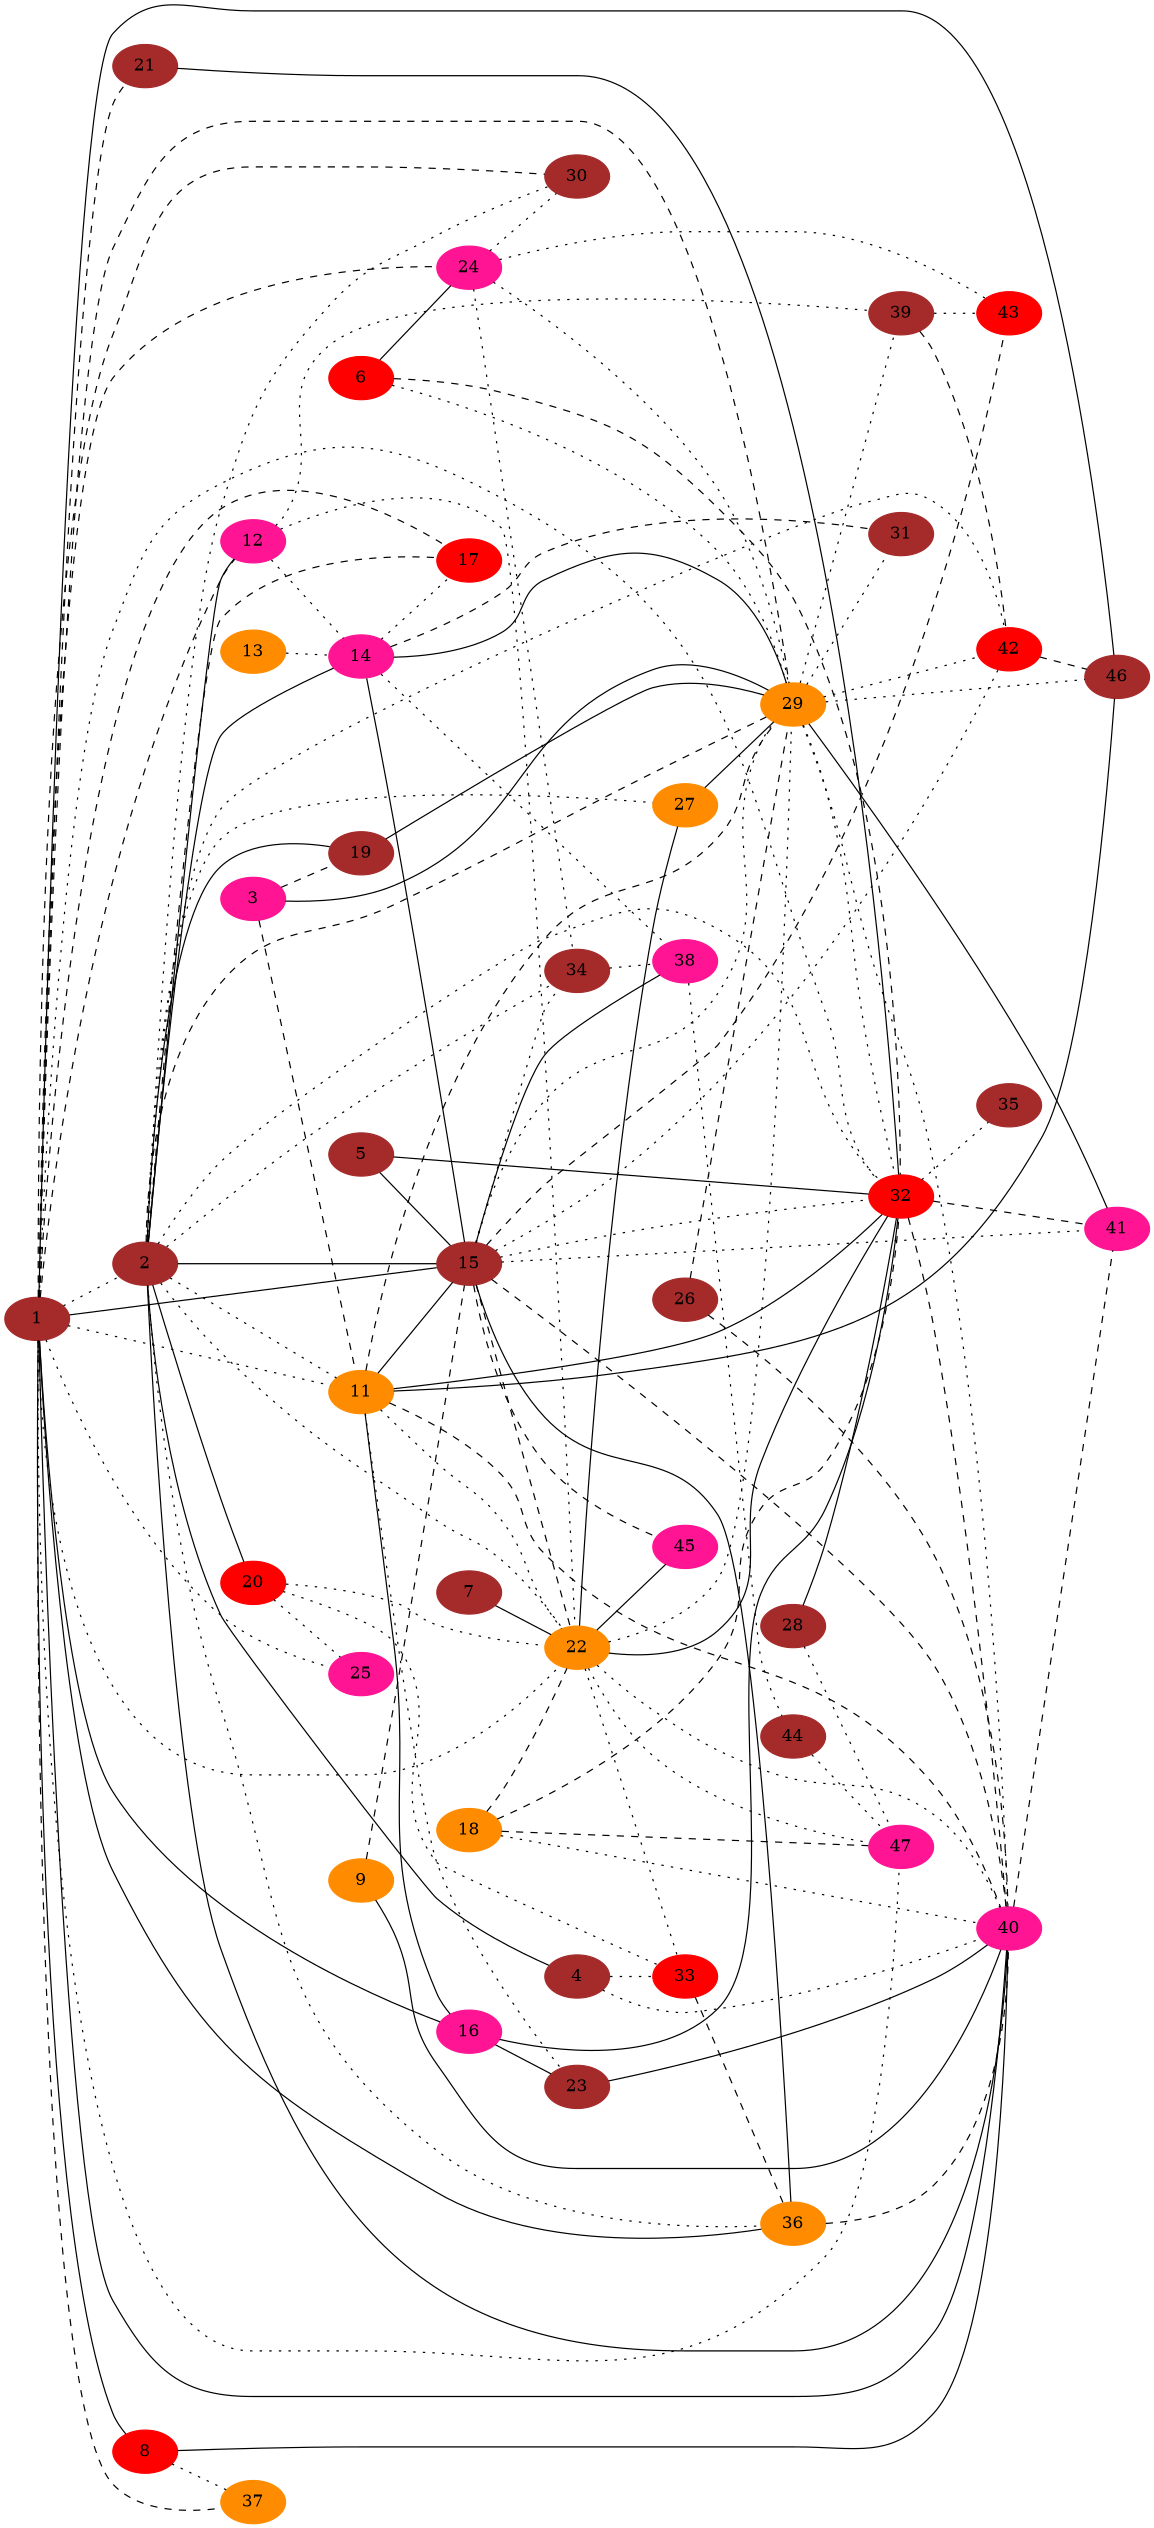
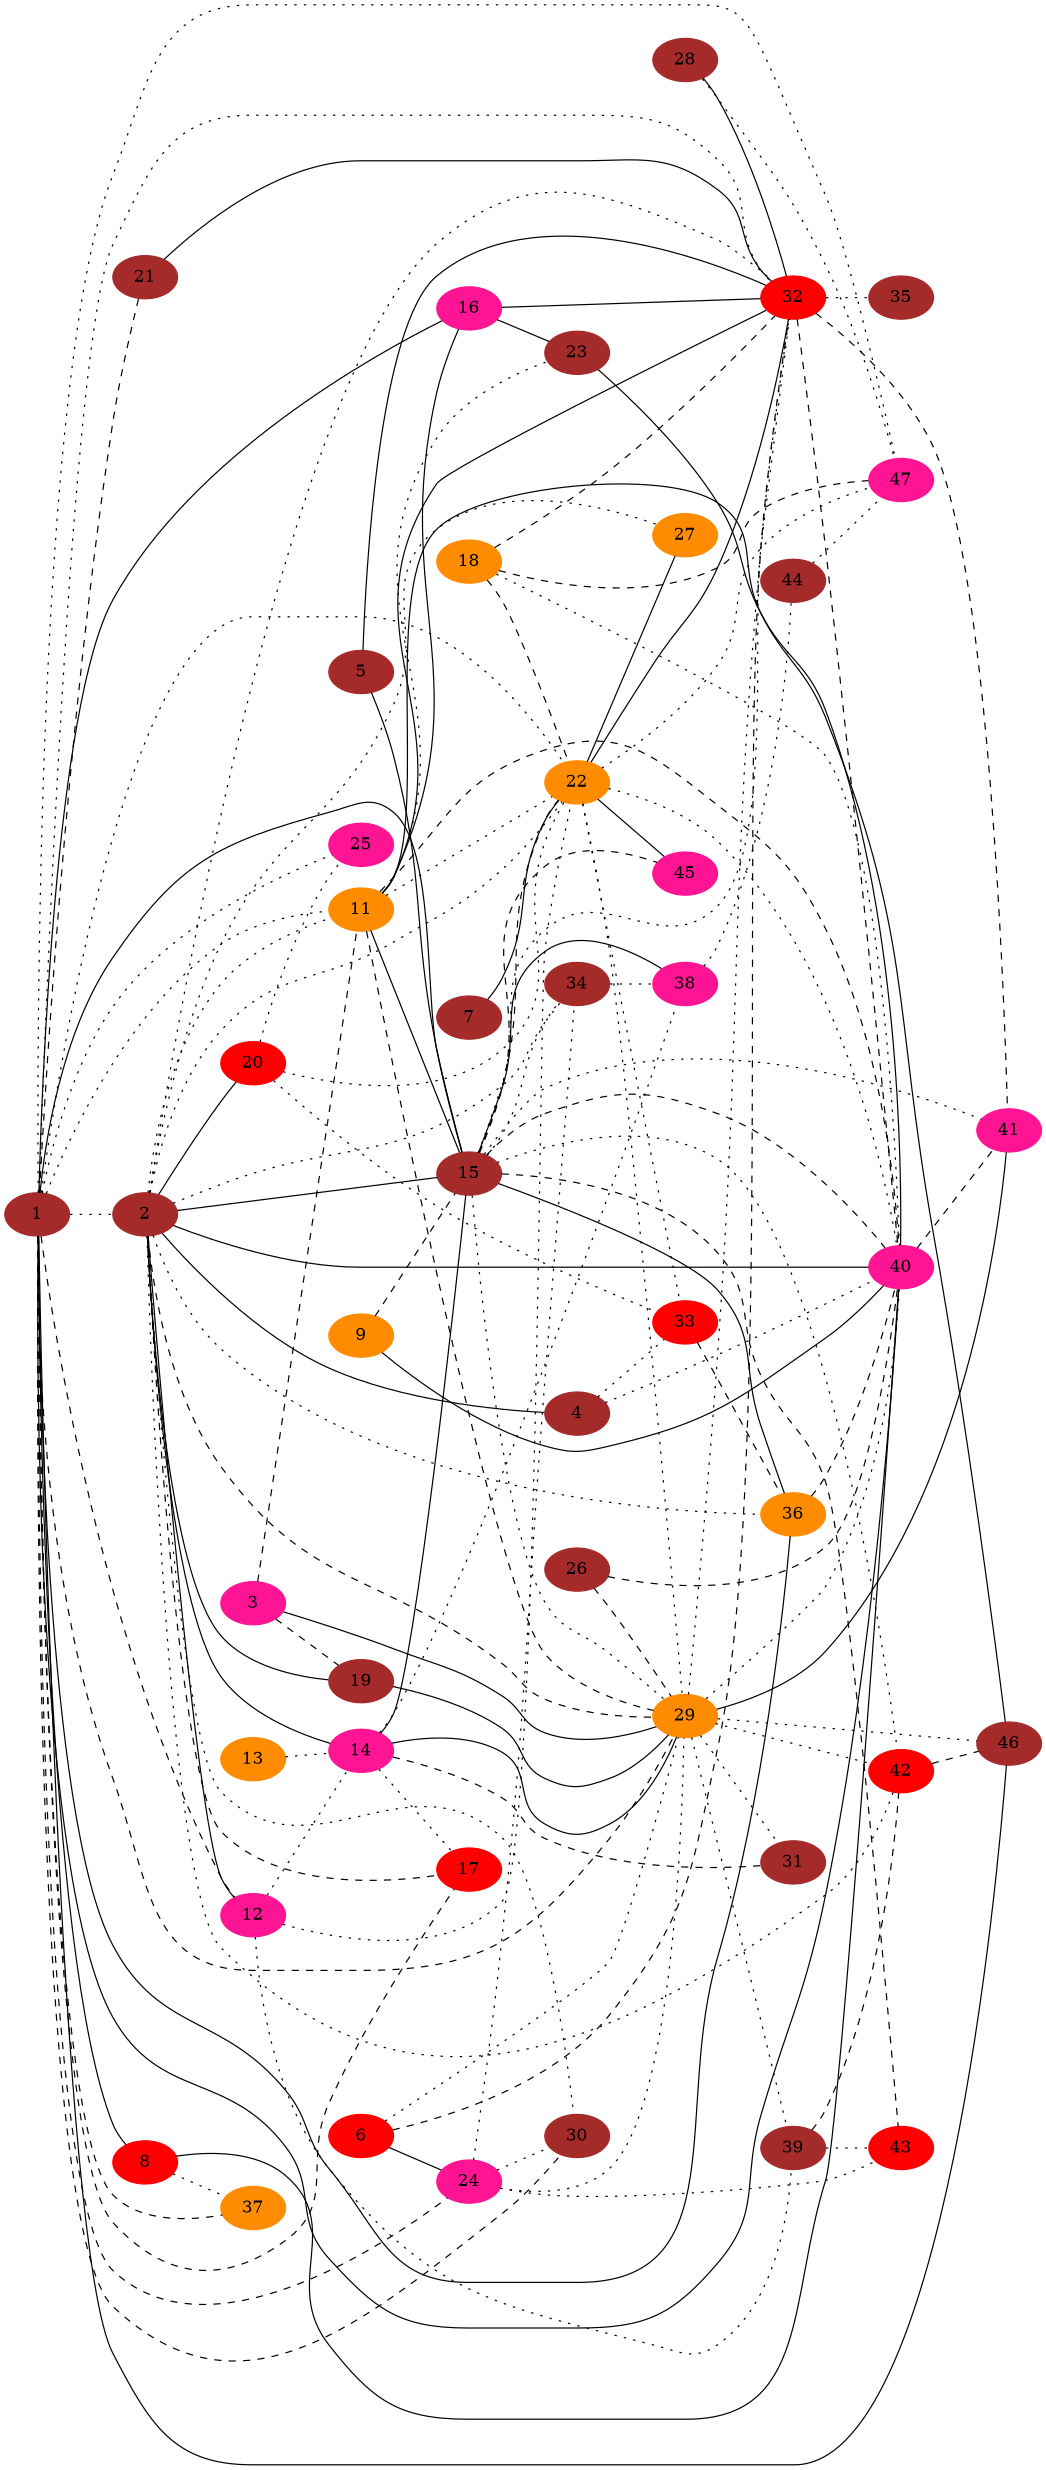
edge "29" -- "27": removed
